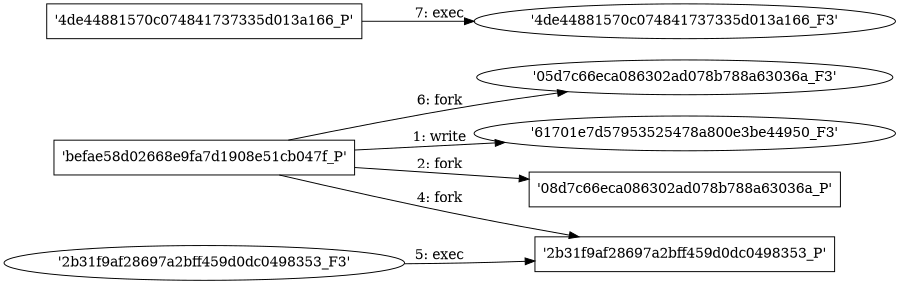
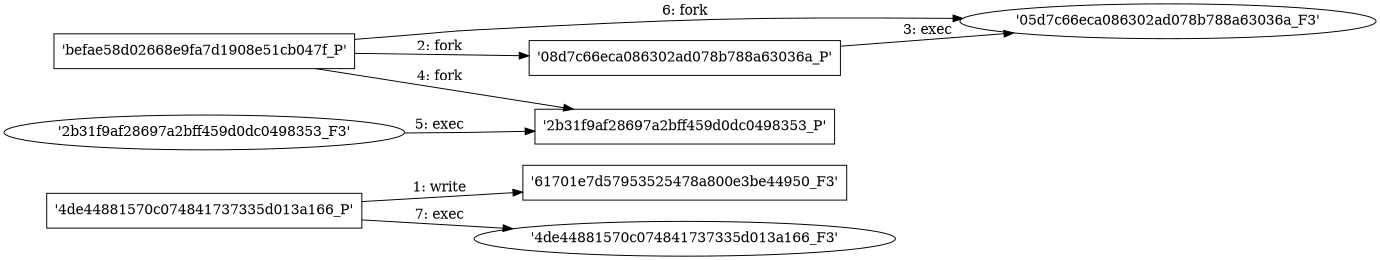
edge "'08d7c66eca086302ad078b788a63036a_P'" -> "'05d7c66eca086302ad078b788a63036a_F3'": added, label "3: exec"
node "'61701e7d57953525478a800e3be44950_F3'": shape ellipse -> box
edge "'befae58d02668e9fa7d1908e51cb047f_P'" -> "'61701e7d57953525478a800e3be44950_F3'": now "'4de44881570c074841737335d013a166_P'" -> "'61701e7d57953525478a800e3be44950_F3'"
